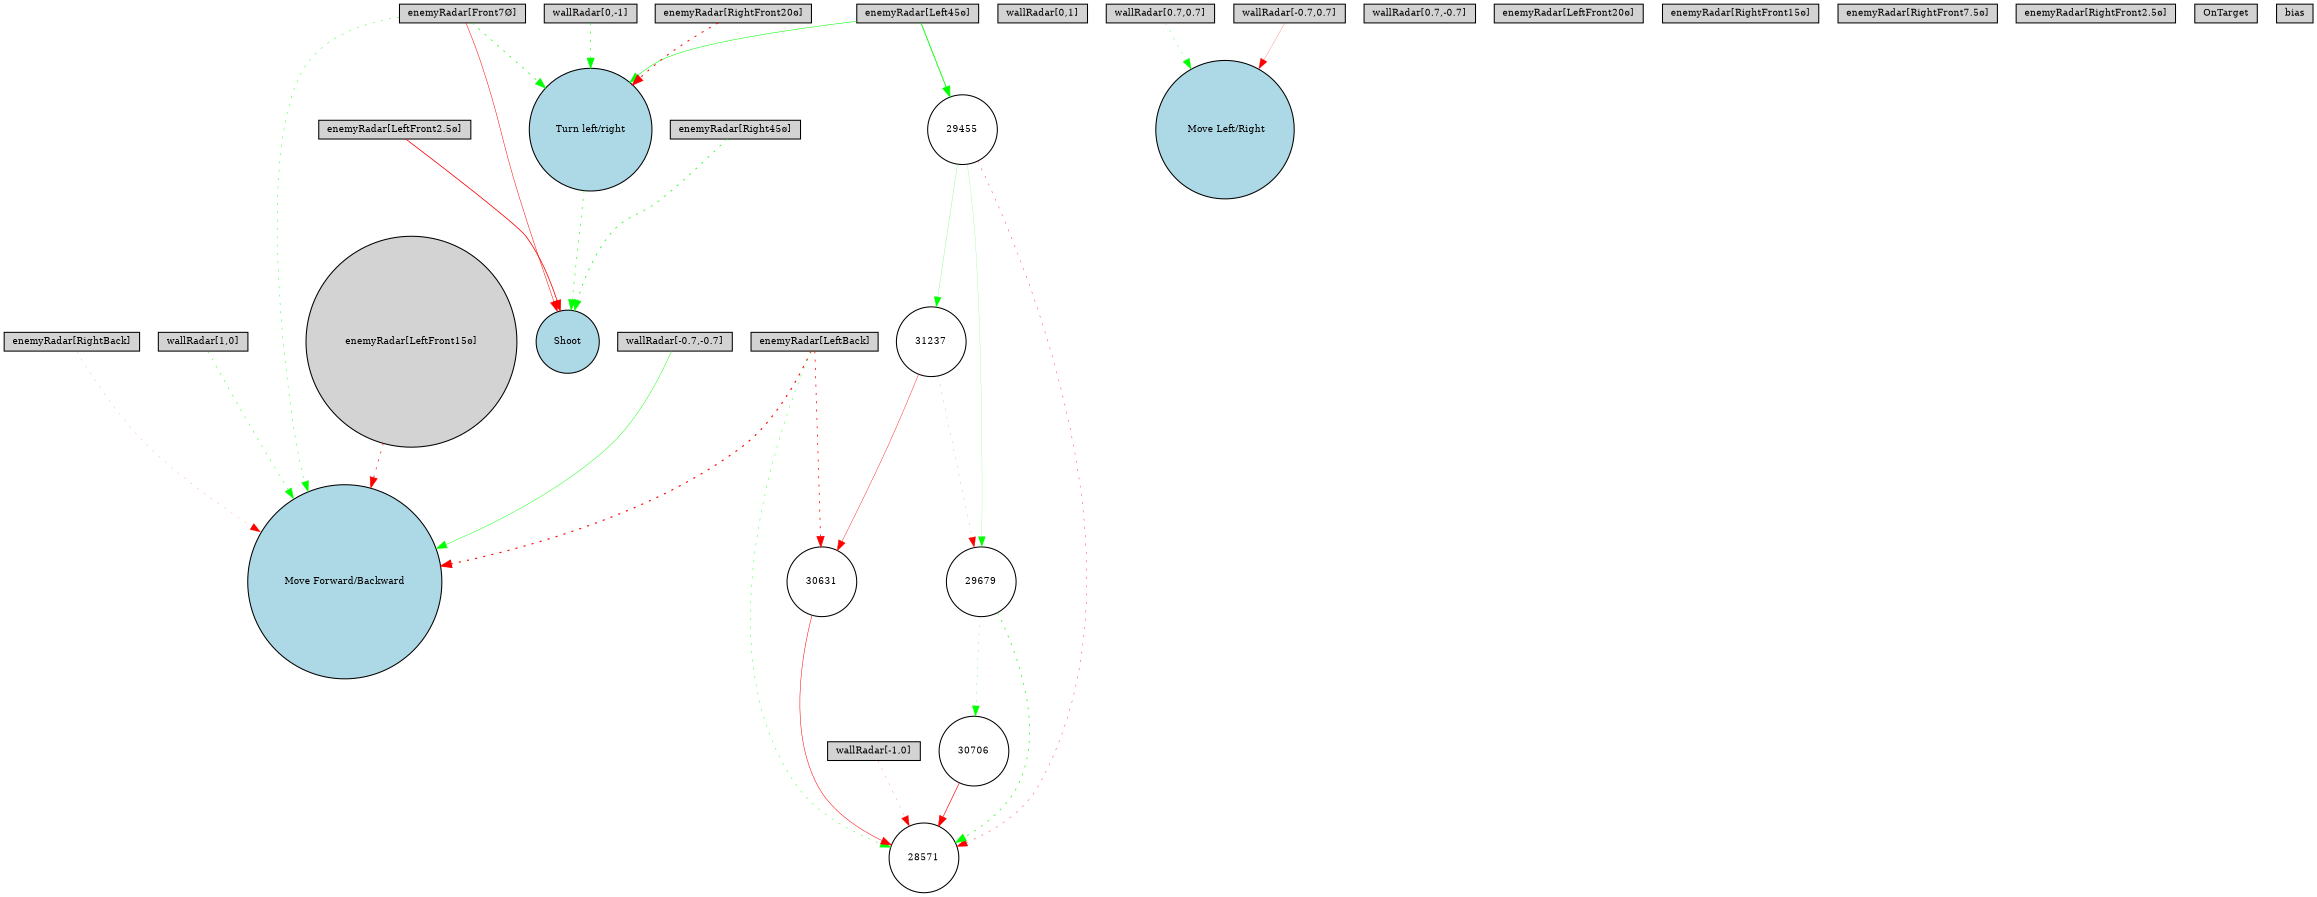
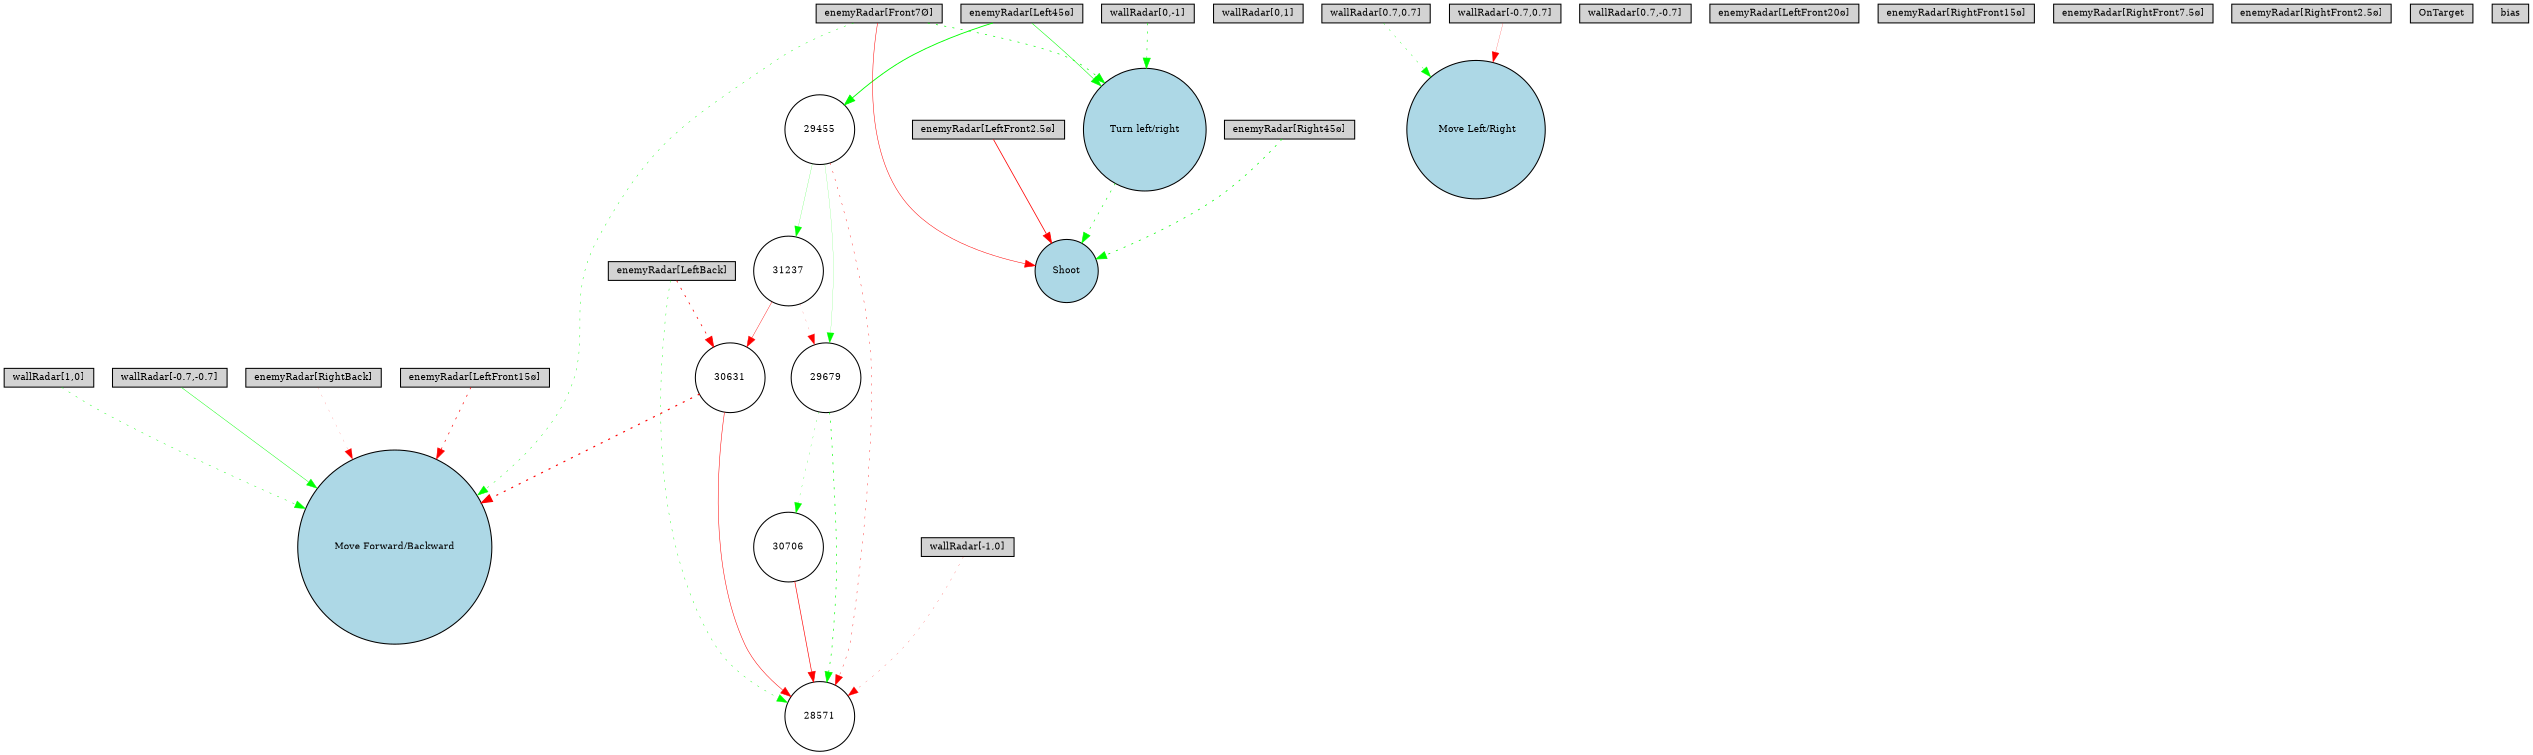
node "enemyRadar[RightFront20ø]": removed
node "enemyRadar[LeftFront15ø]": shape circle -> box
edge "enemyRadar[LeftBack]" -> "Move Forward/Backward": now "30631" -> "Move Forward/Backward"
